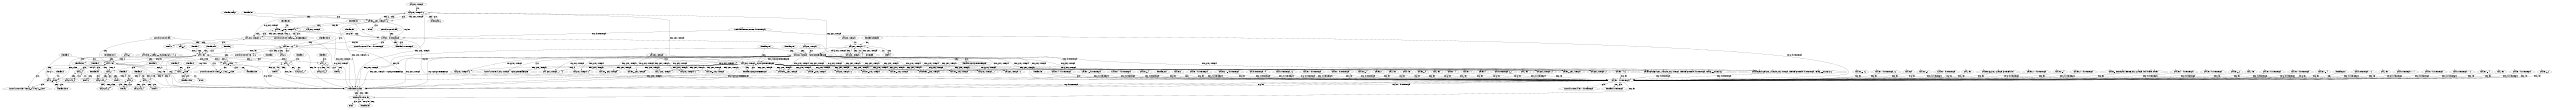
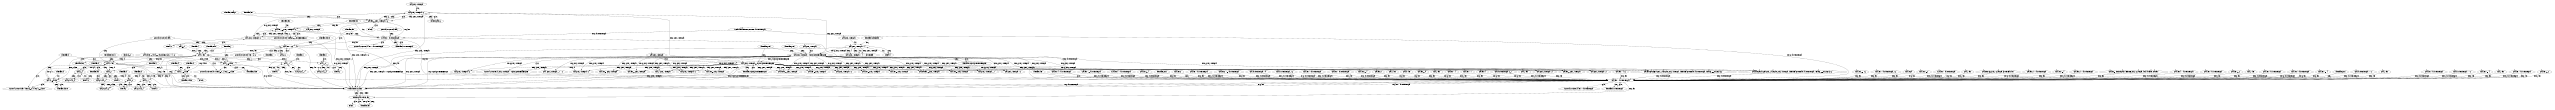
node "(Call,k=0)": label "(Call,k=0)" -> "(Block,k=0)"
node "(Call,slsize = (nFlags == RS_STIPCM32S) ? 4 : 3)": label "(Call,slsize = (nFlags == RS_STIPCM32S) ? 4 : 3)" -> "(Call,slsize = (ibuf == RS_STIPCM32S) ? 4 : 3)"
edge "(Call,pIns->nLength > MAX_SAMPLE_LENGTH)" -> "(Call,maxlen = pIns->nLength)": removed, label "DDG: pIns->nLength"
edge "(Call,pIns->nLength = MAX_SAMPLE_LENGTH)" -> "(Call,(pIns->nLength + 1) / 2)": removed, label "DDG: pIns->nLength"
node "(Call,dwMemLength >> 1)": removed
